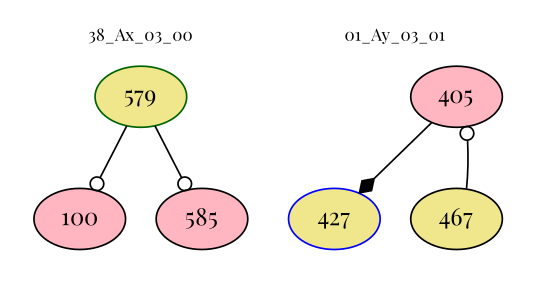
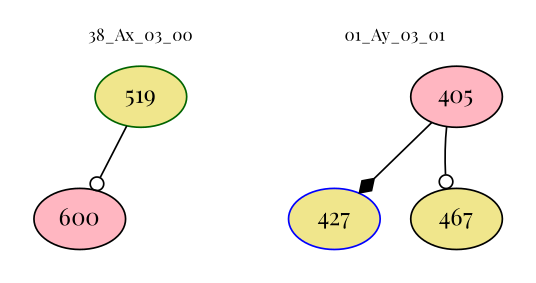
node "579": label "579" -> "519"
edge "467" -> "405": reversed
node "100": label "100" -> "600"
node "585": removed
